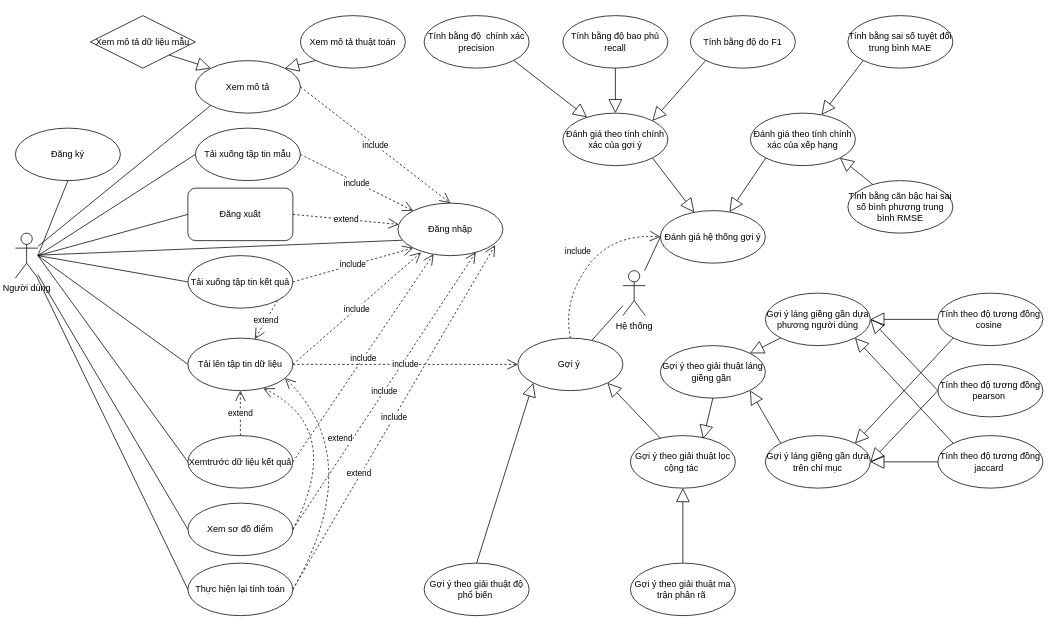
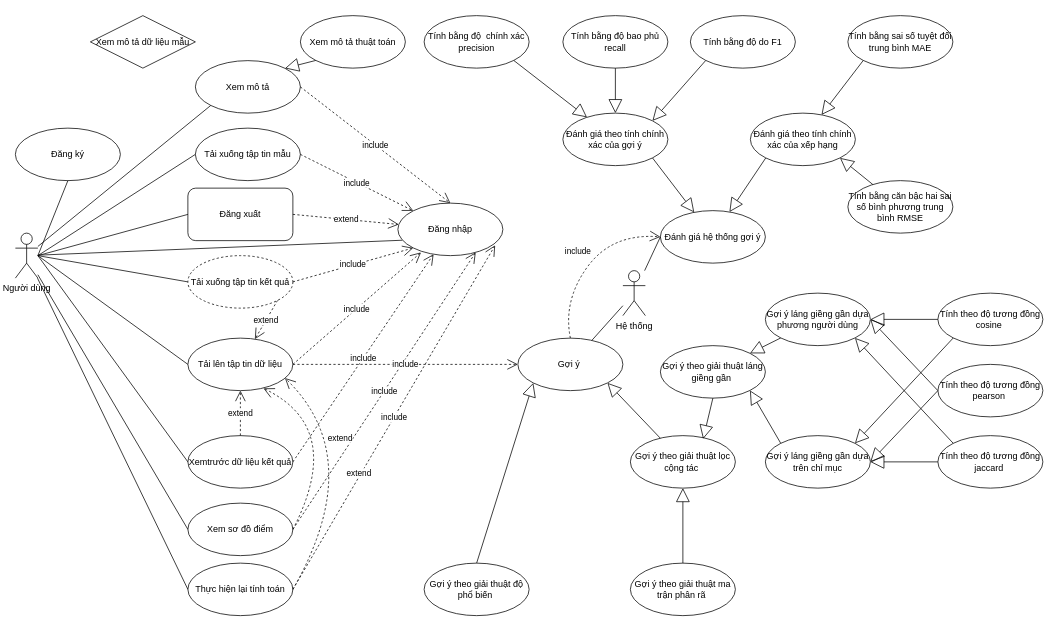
edge "Xem mô tả dữ liệu mẫu" -> "Xem mô tả": removed
node "Tải xuống tập tin kết quả": style solid -> dashed
